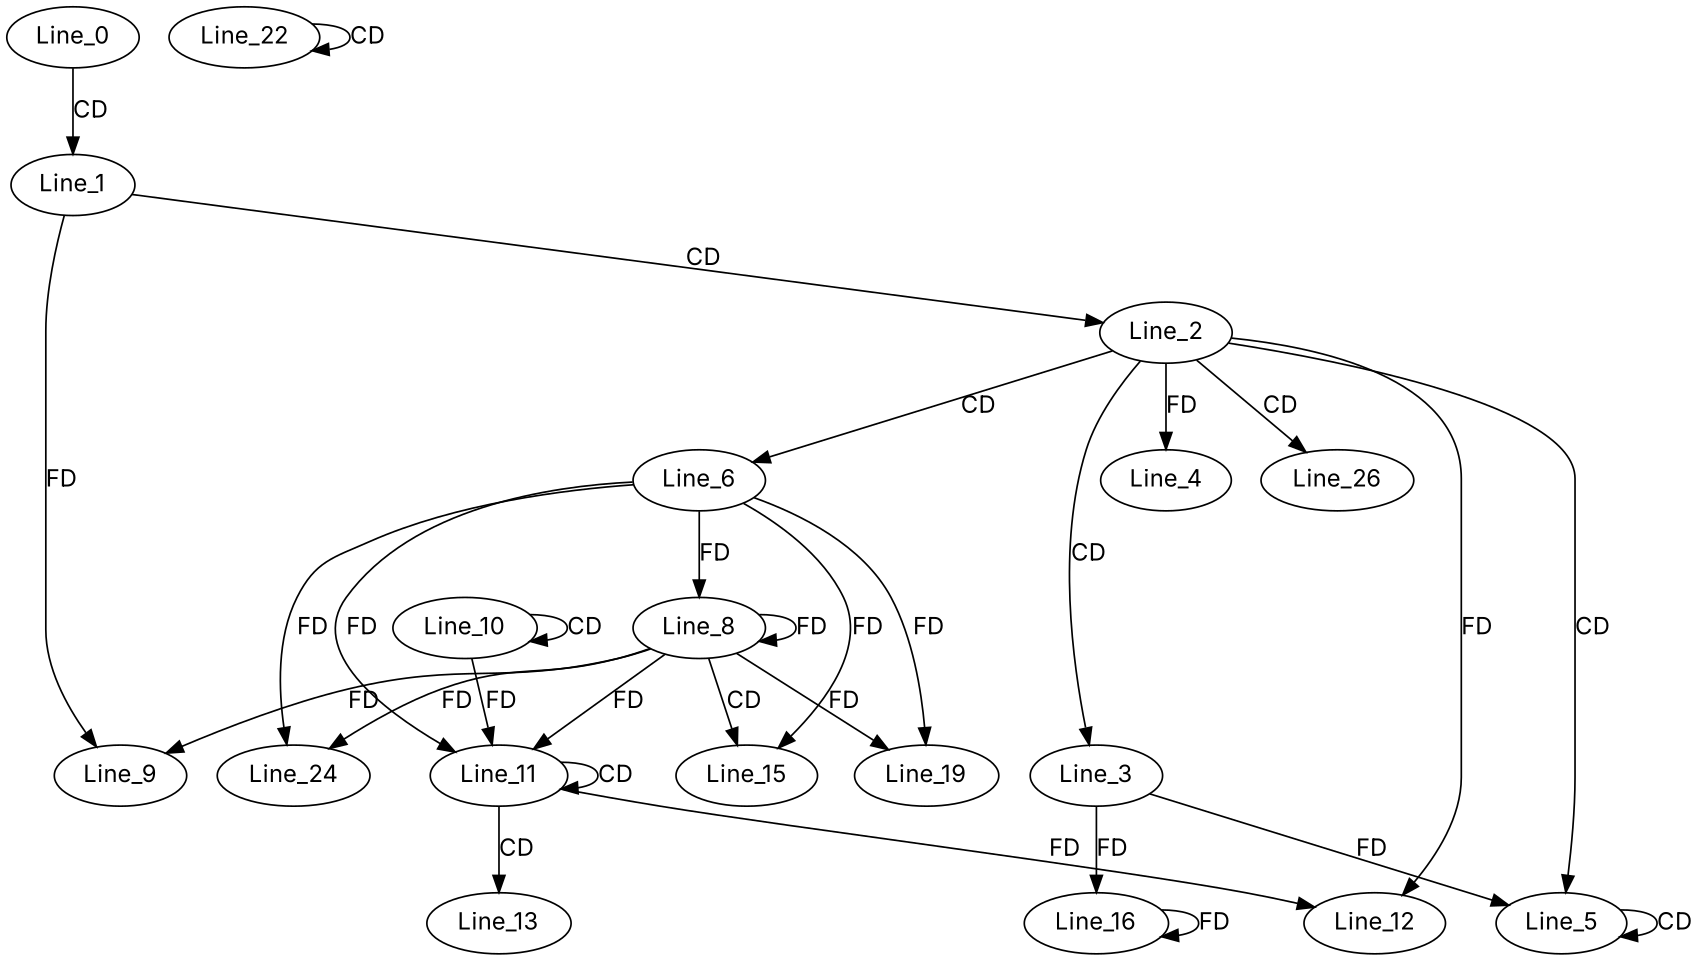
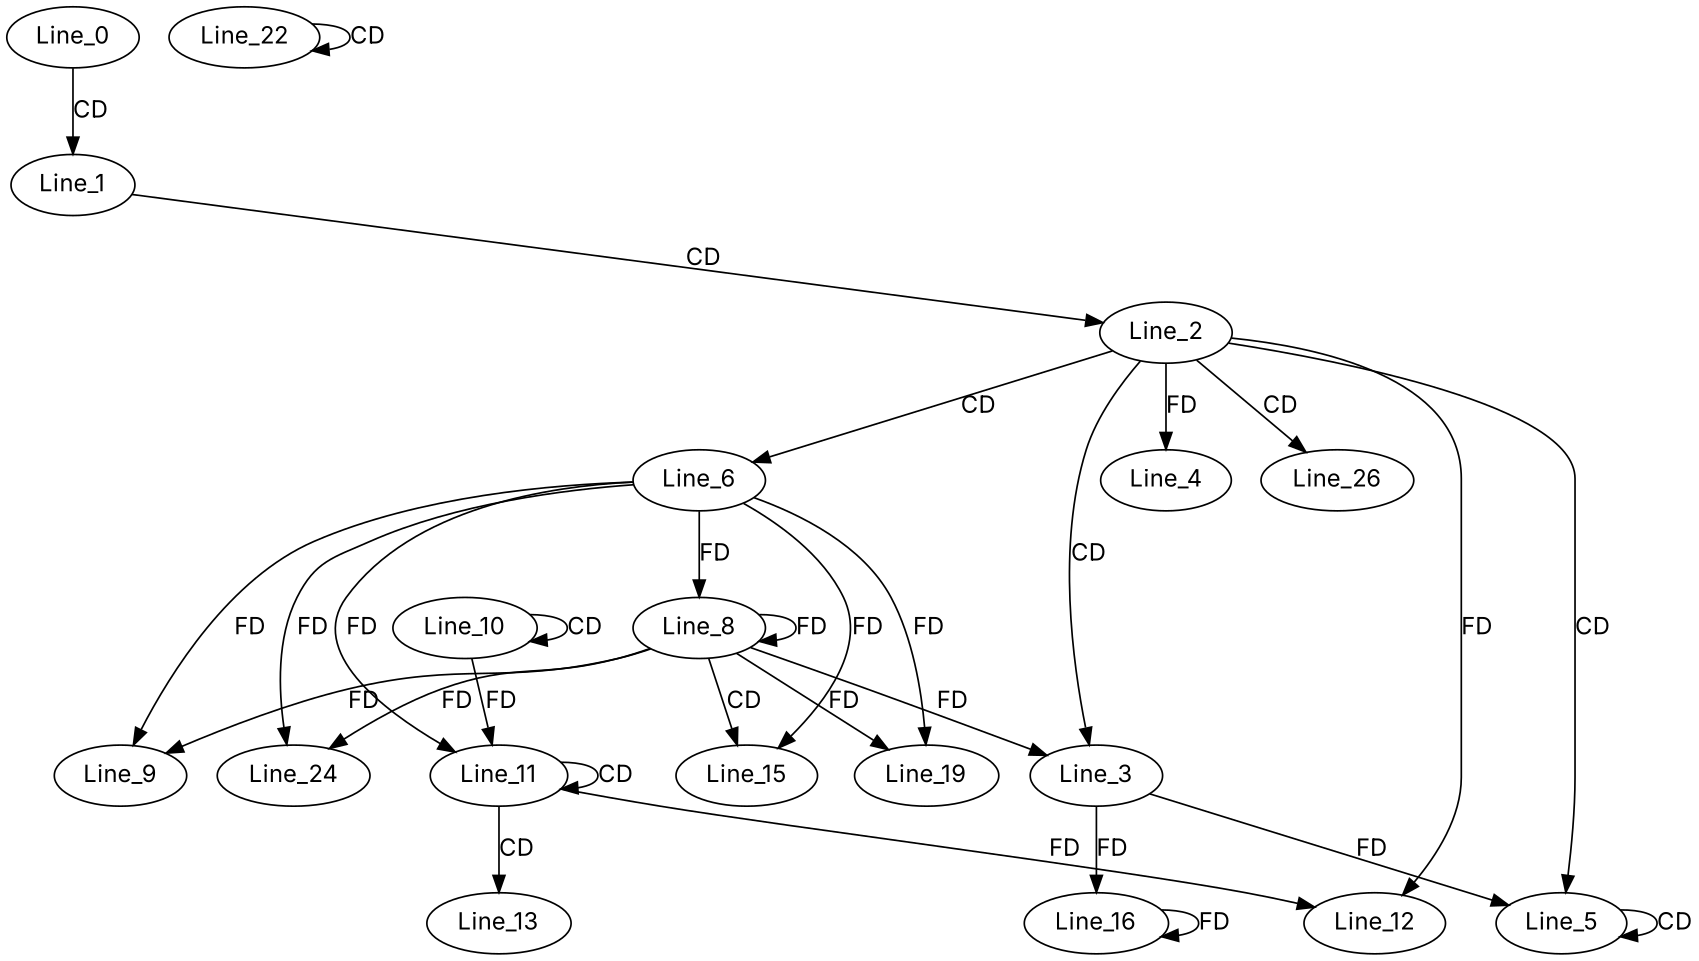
edge "Line_1" -> "Line_9": now "Line_6" -> "Line_9"
edge "Line_8" -> "Line_11": now "Line_8" -> "Line_3"
